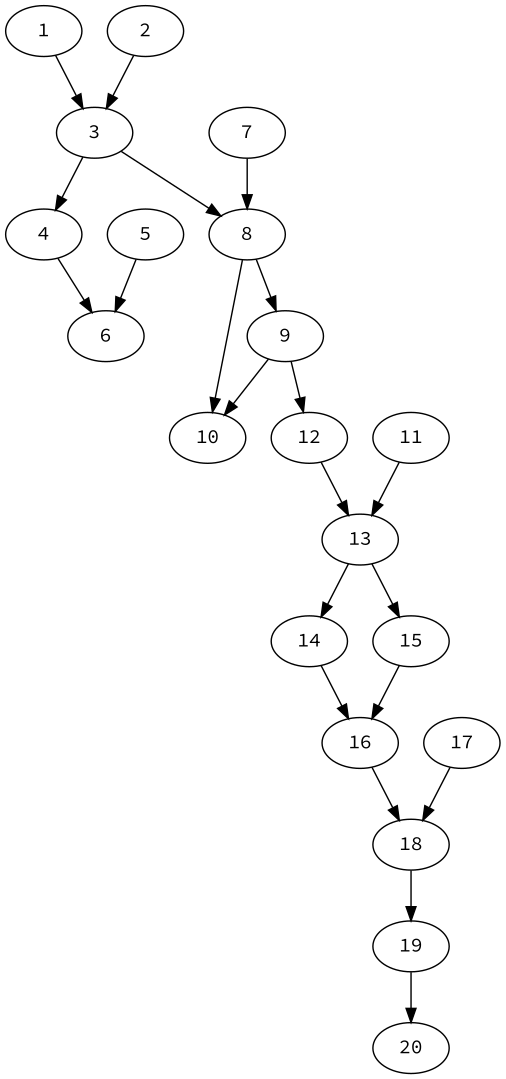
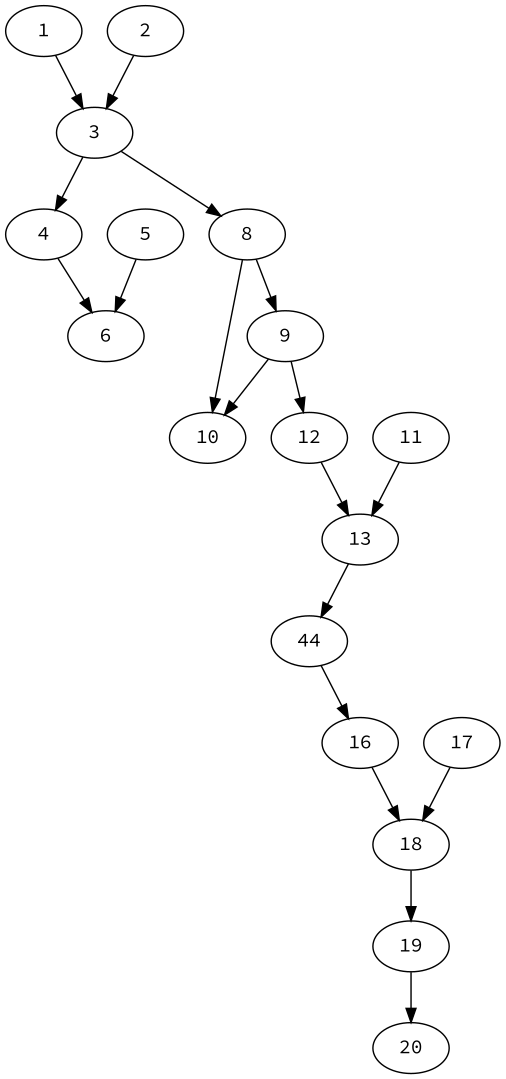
node "7": removed
node "14": label "14" -> "44"
node "15": removed
